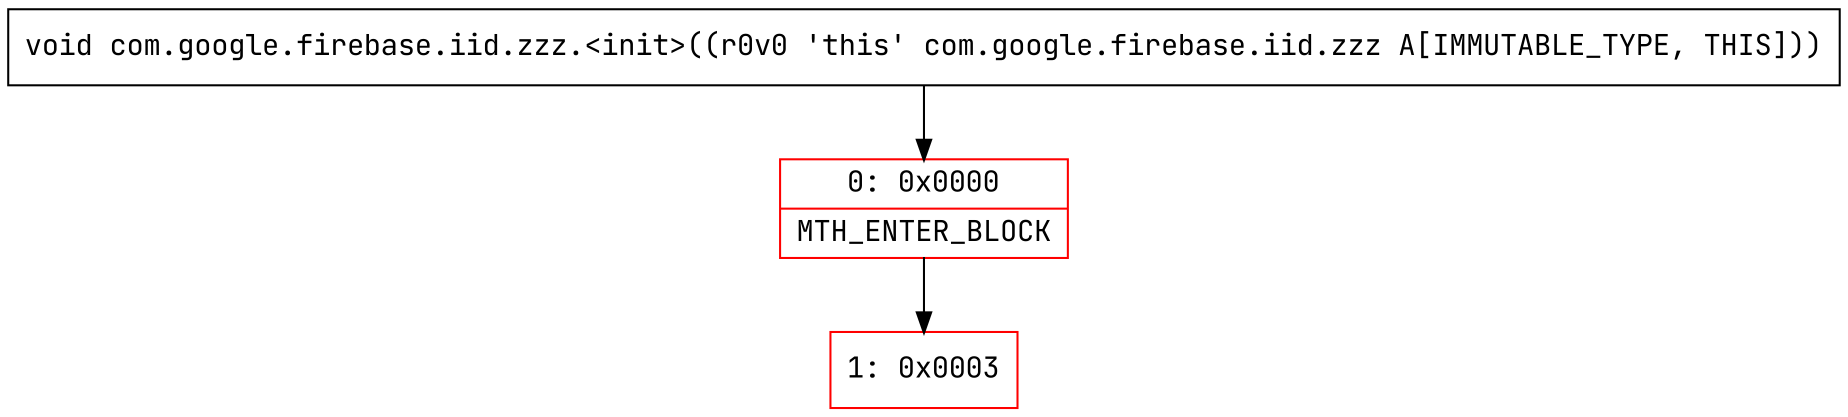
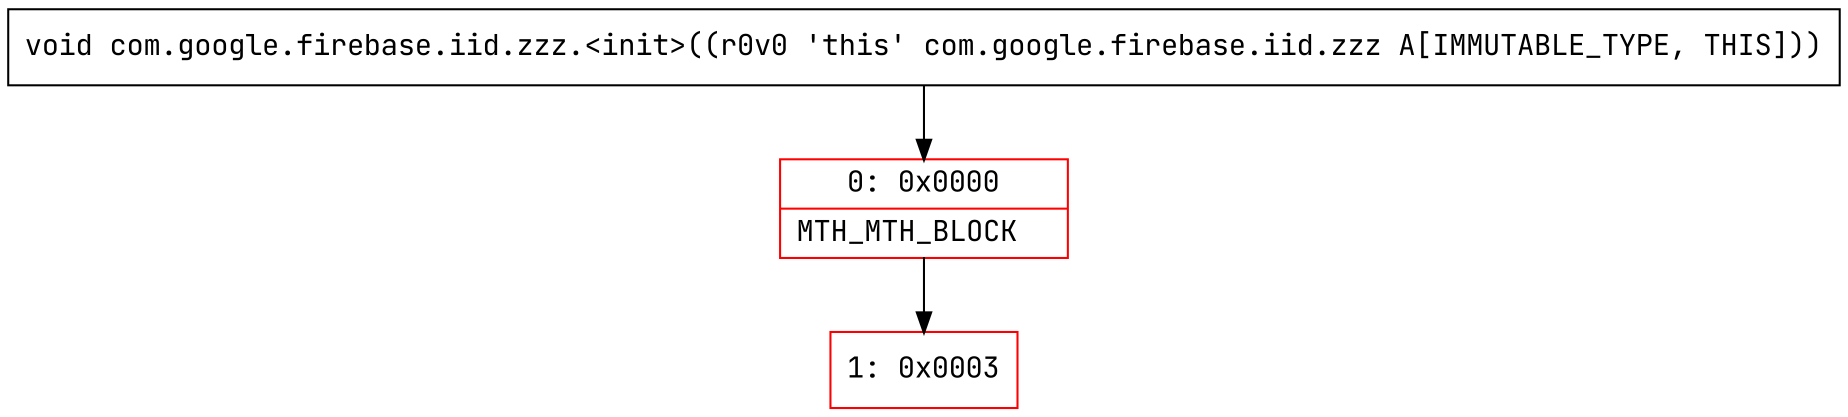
node "0: 0x0000": text "MTH_ENTER_BLOCK" -> "MTH_MTH_BLOCK"
